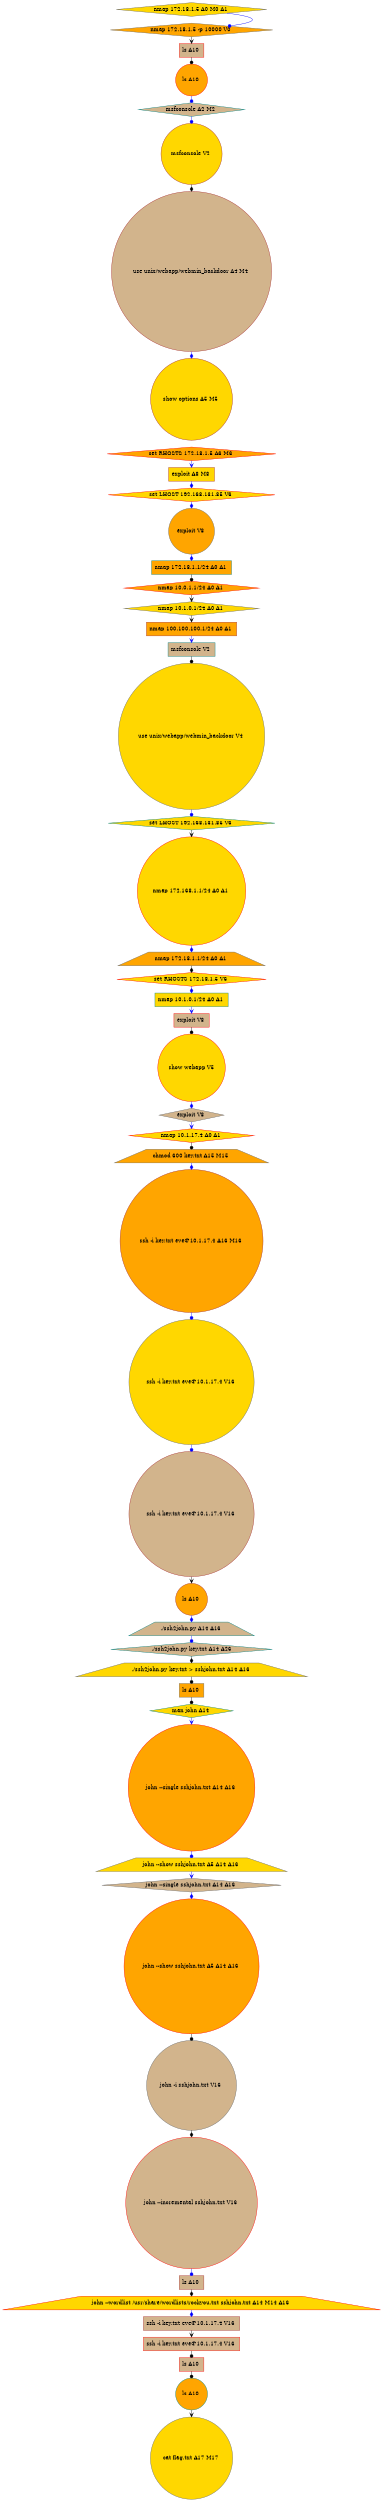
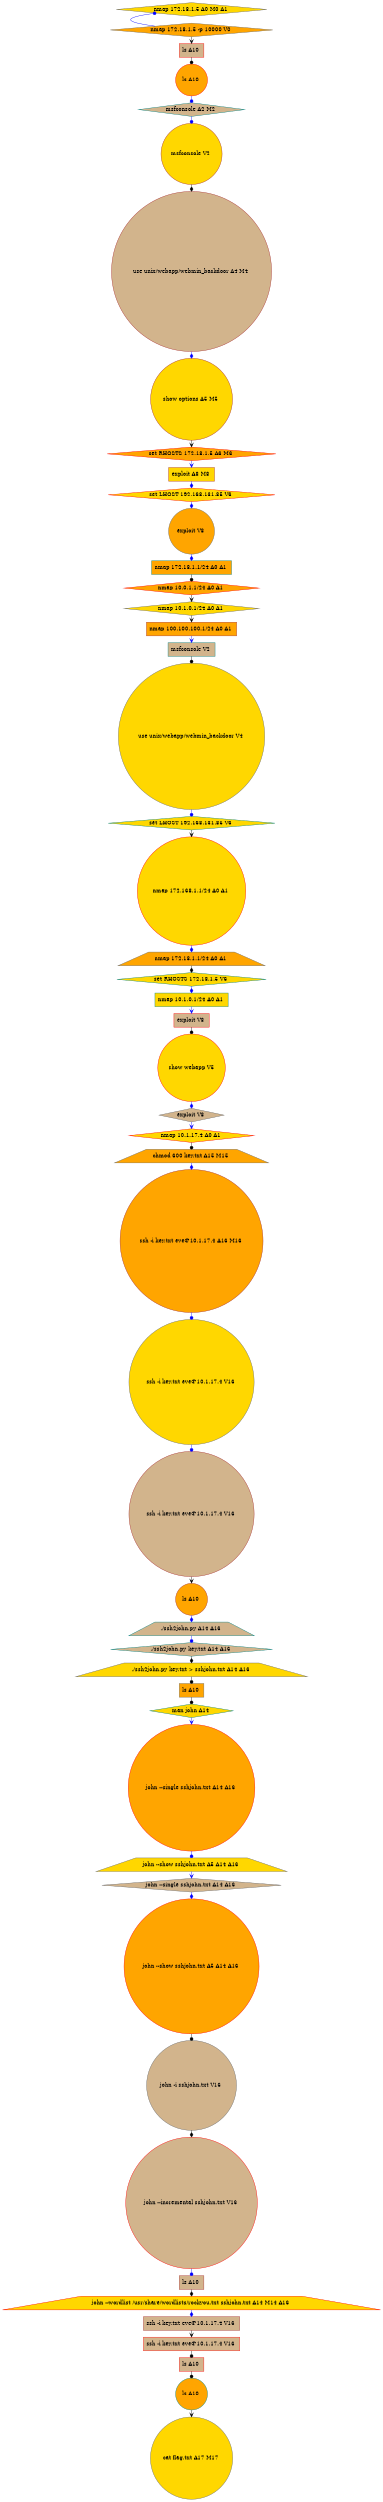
edge "nmap 172.18.1.5 A0 M0 A1" -> "nmap 172.18.1.5 -p 10000 V0": reversed
edge "show options A5 M5" -> "set RHOSTS 172.18.1.5 A6 M6": added
node "set RHOSTS 172.18.1.5 V6": color red -> teal
node "./ssh2john.py key.txt A14 A26": label "./ssh2john.py key.txt A14 A26" -> "./ssh2john.py key.txt A14 A16"
